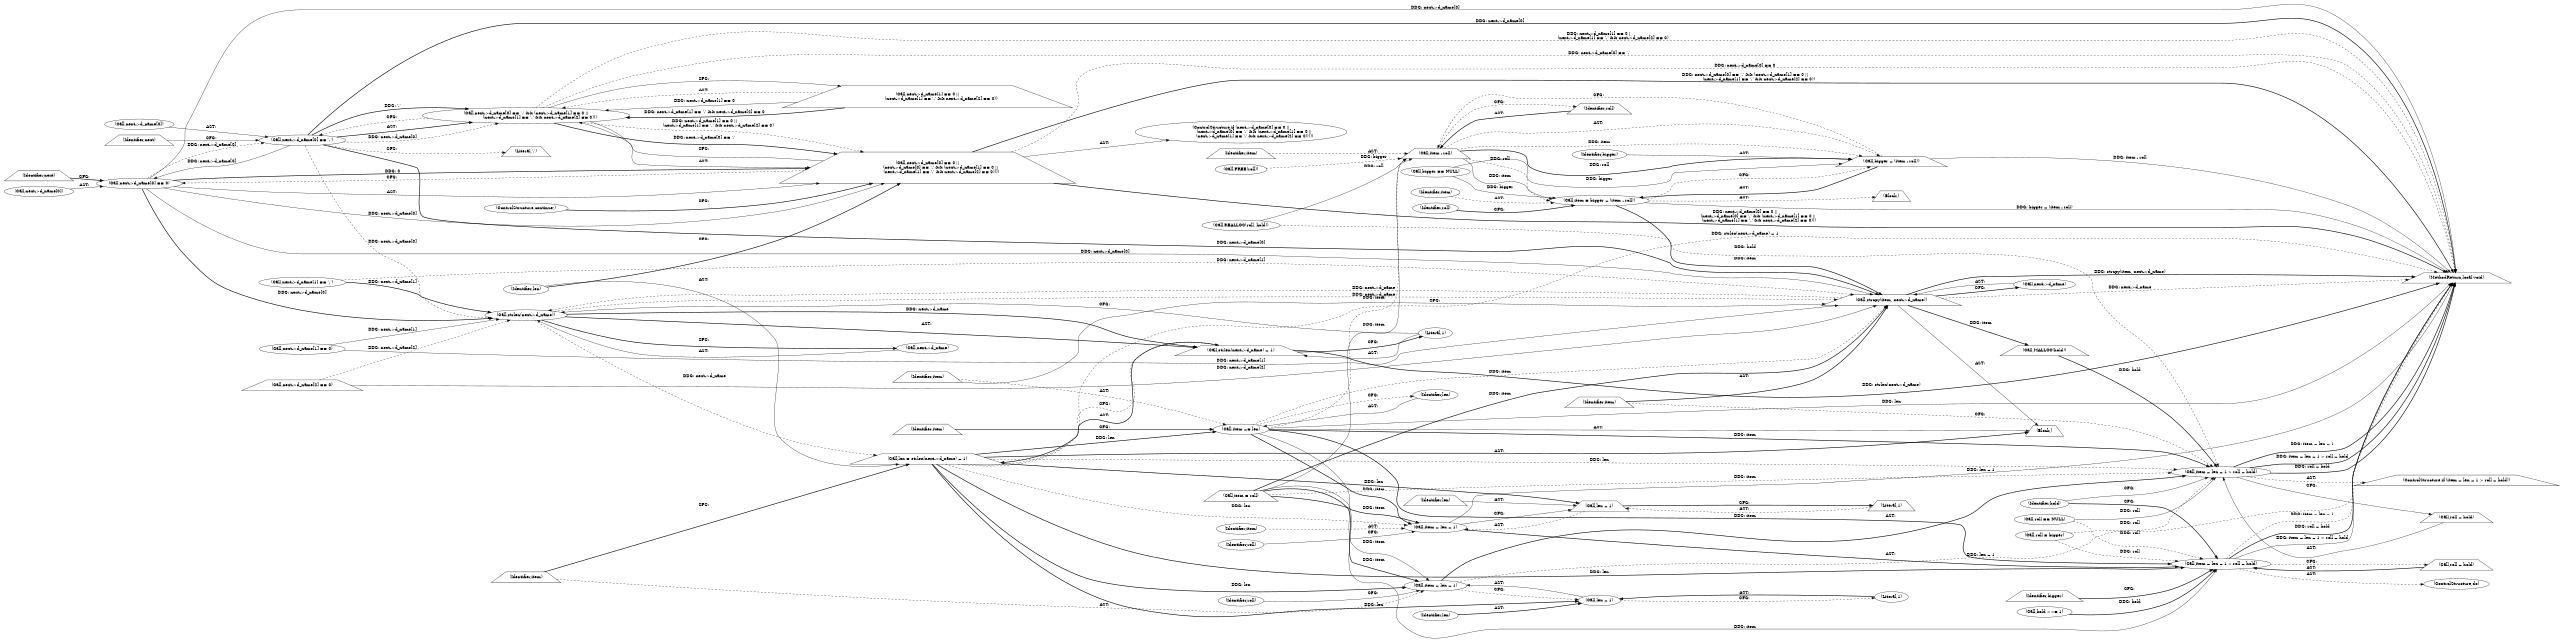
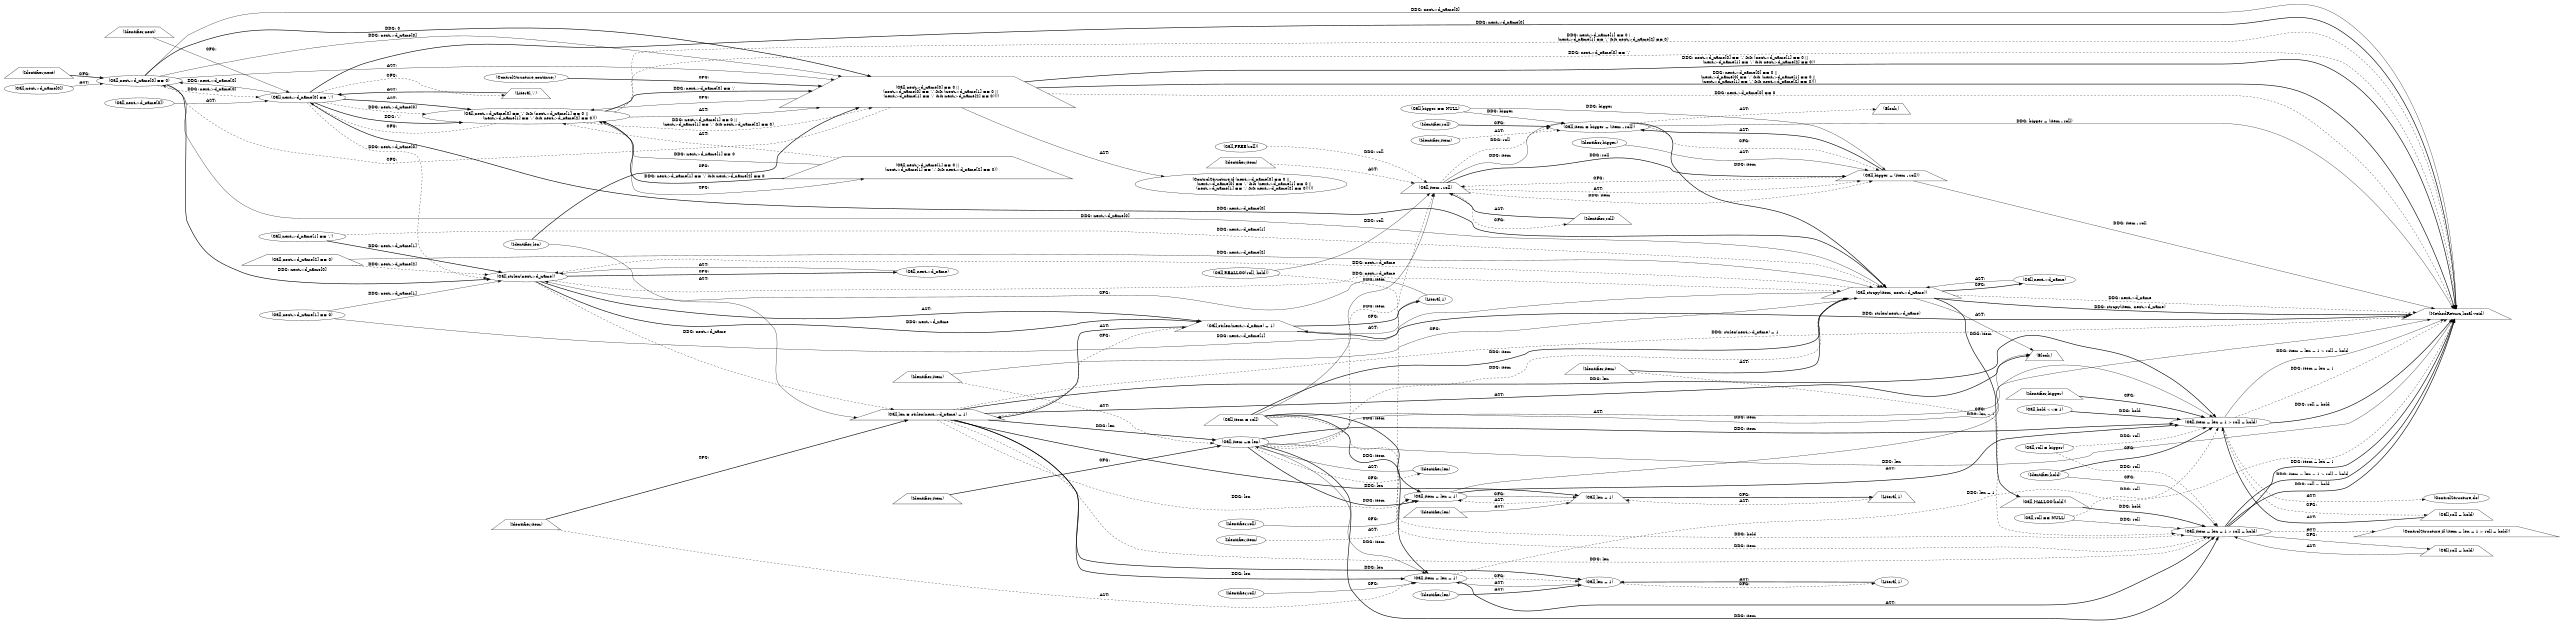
edge "(Literal,'.')" -> "(Call,next->d_name[0] == '.')": added, label "AST:"
edge "(Call,FREE(roll))" -> "(Call,item - roll)": label "DDG: bigger" -> "DDG: roll"
